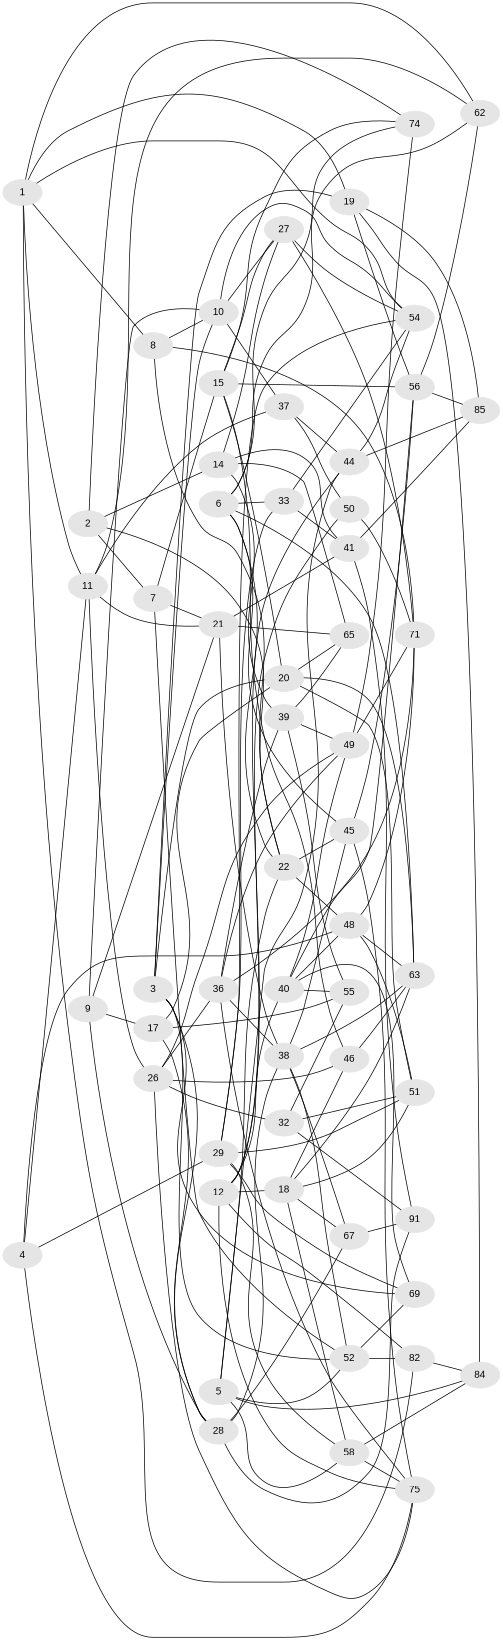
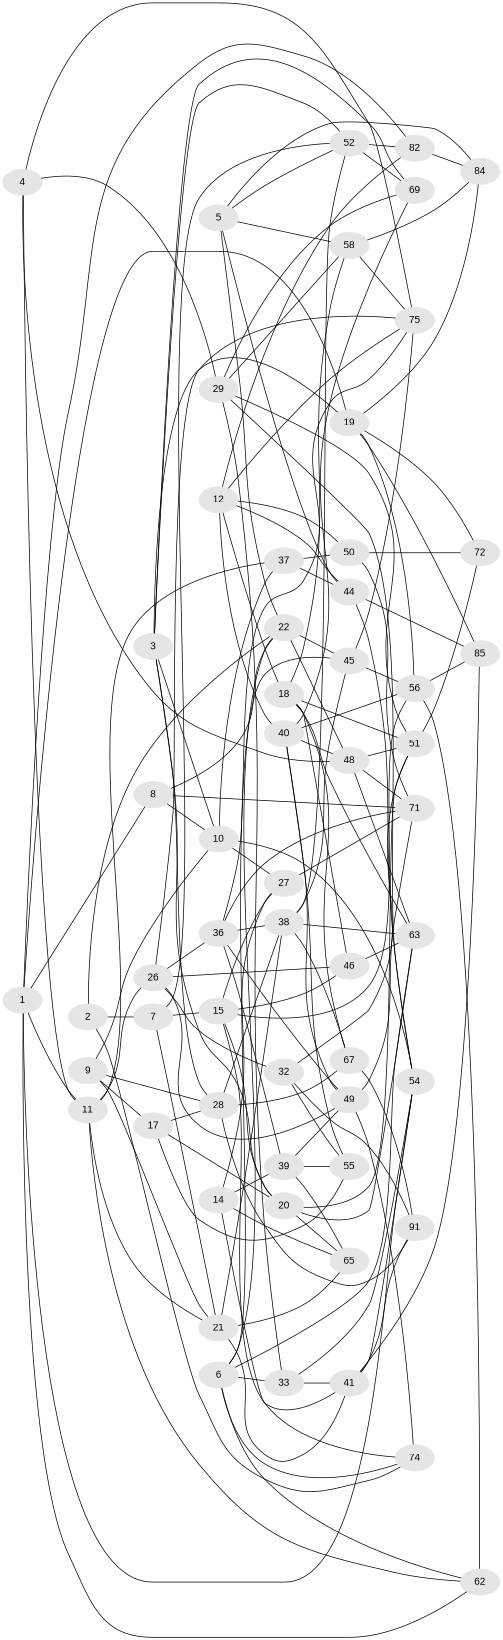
edge "27" -- "54": now "41" -- "54"
edge "14" -- "2": removed
node "72": added
